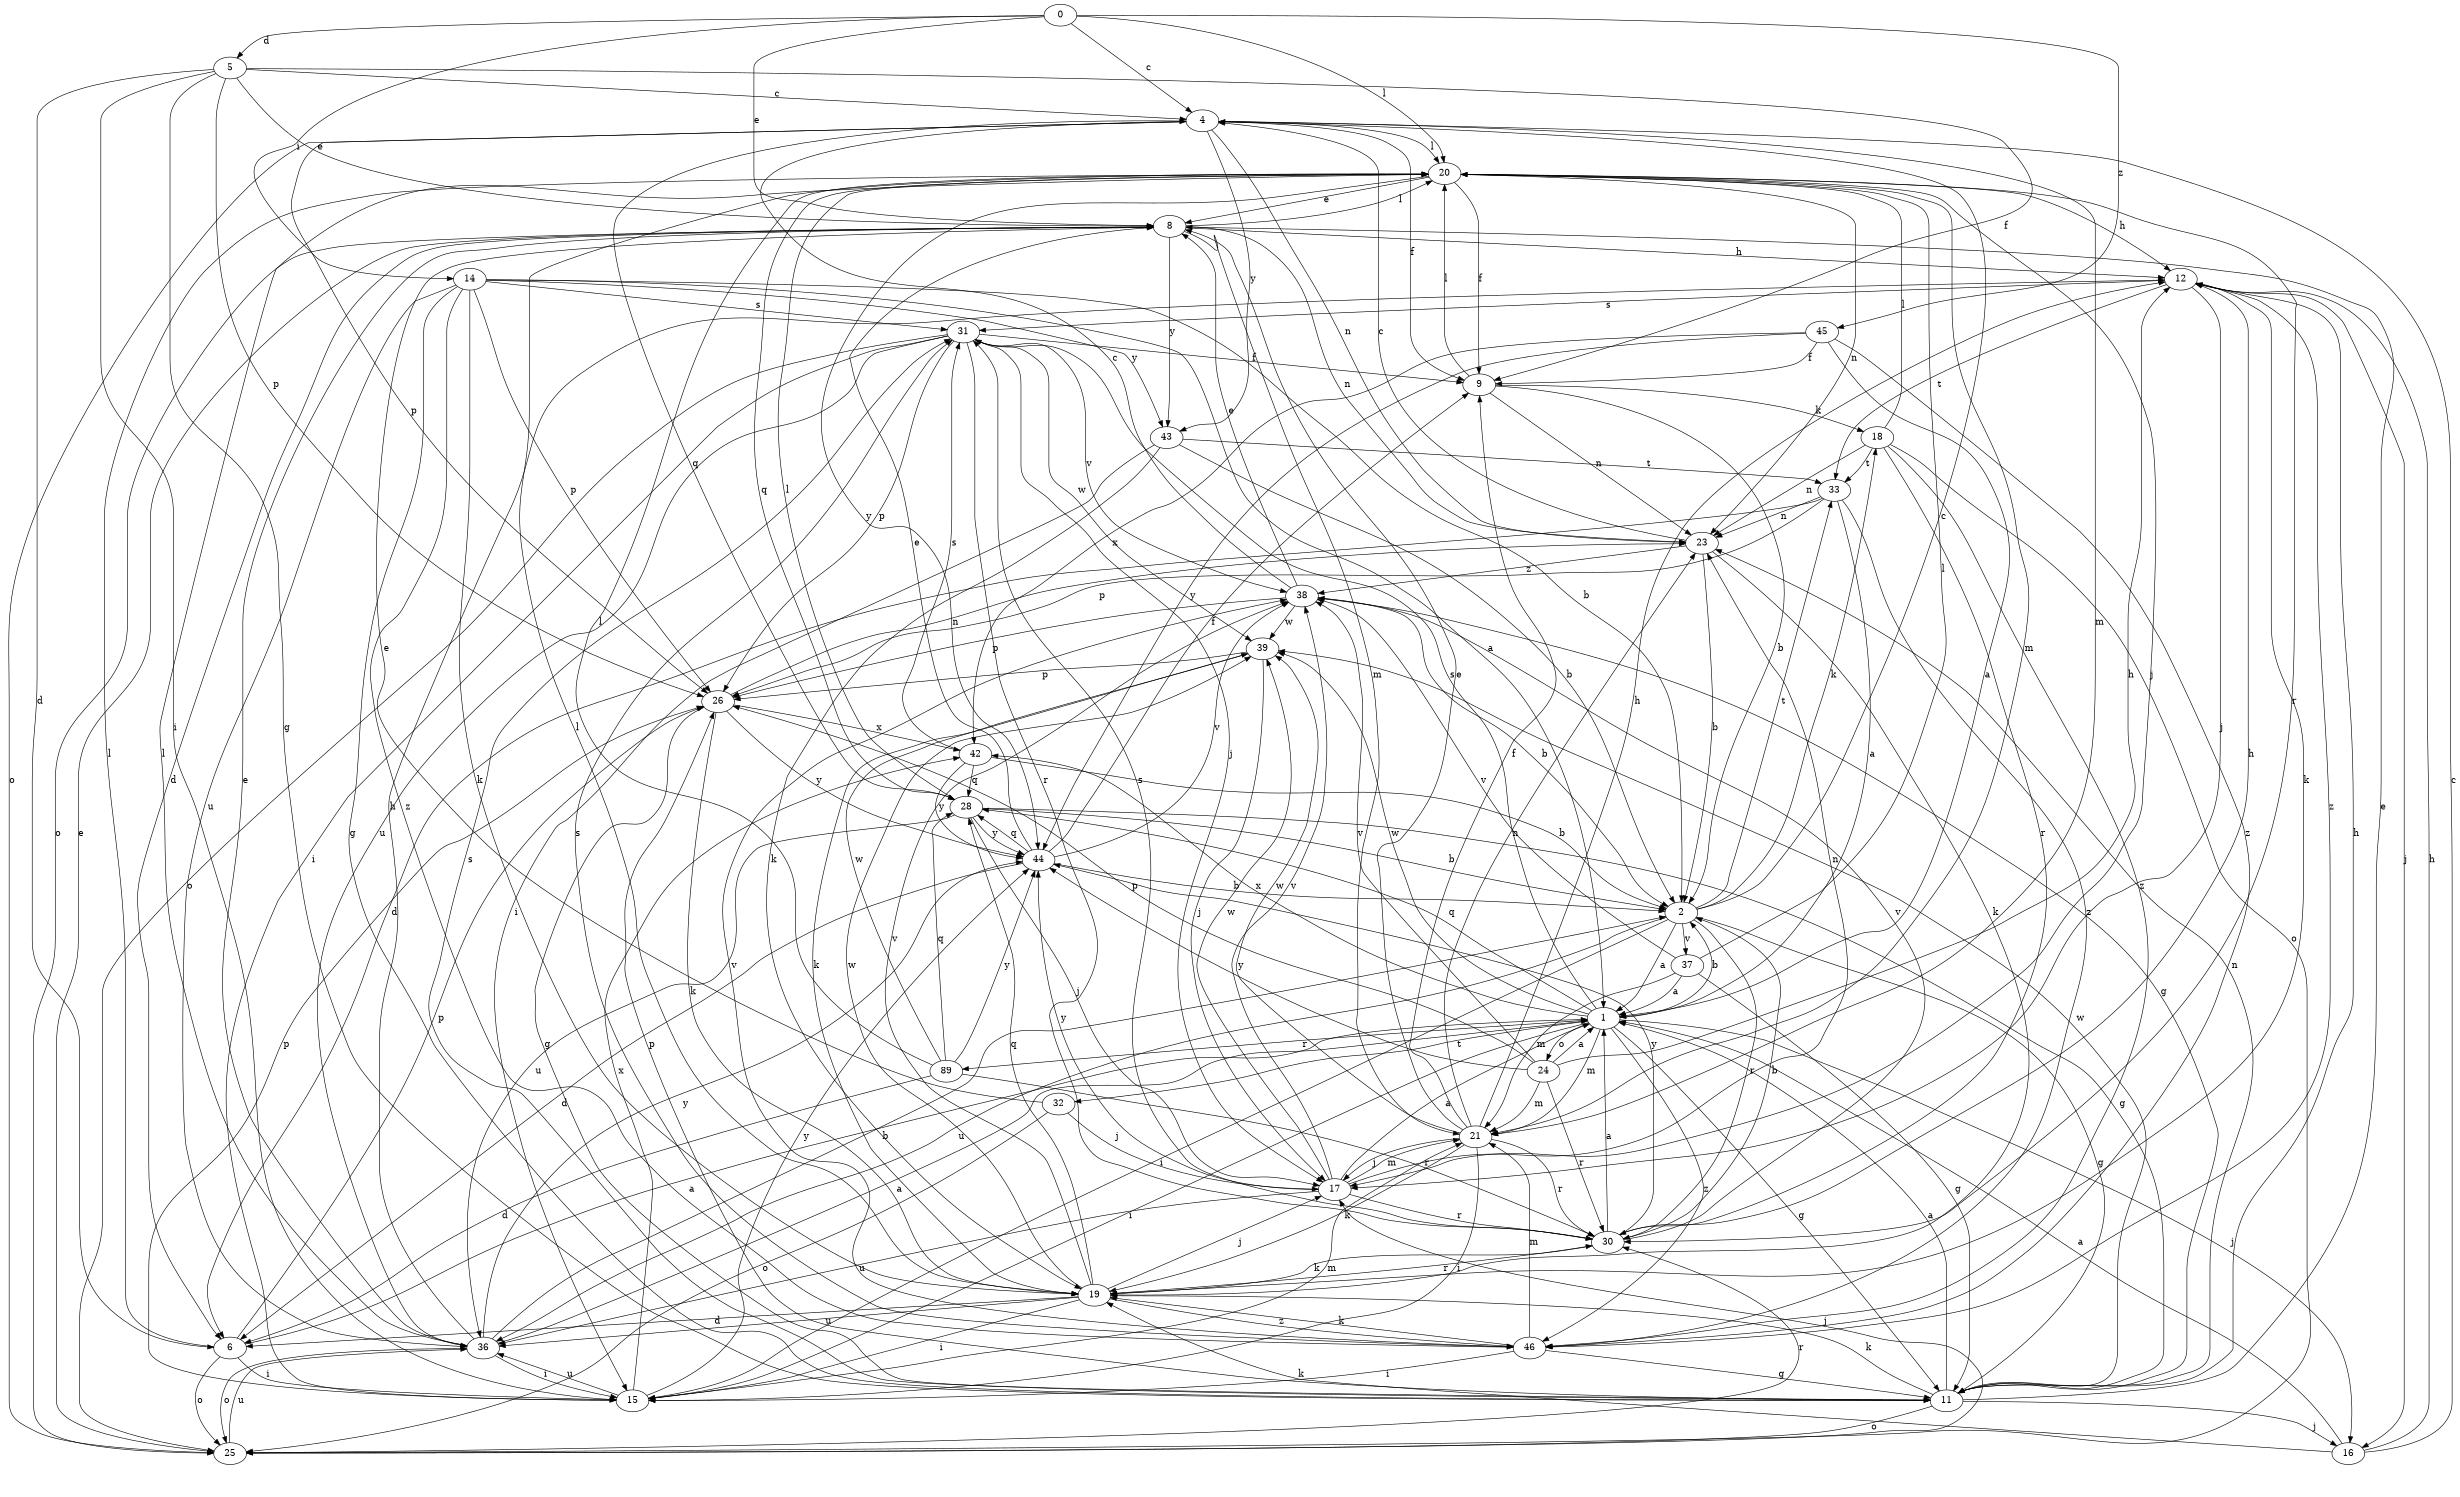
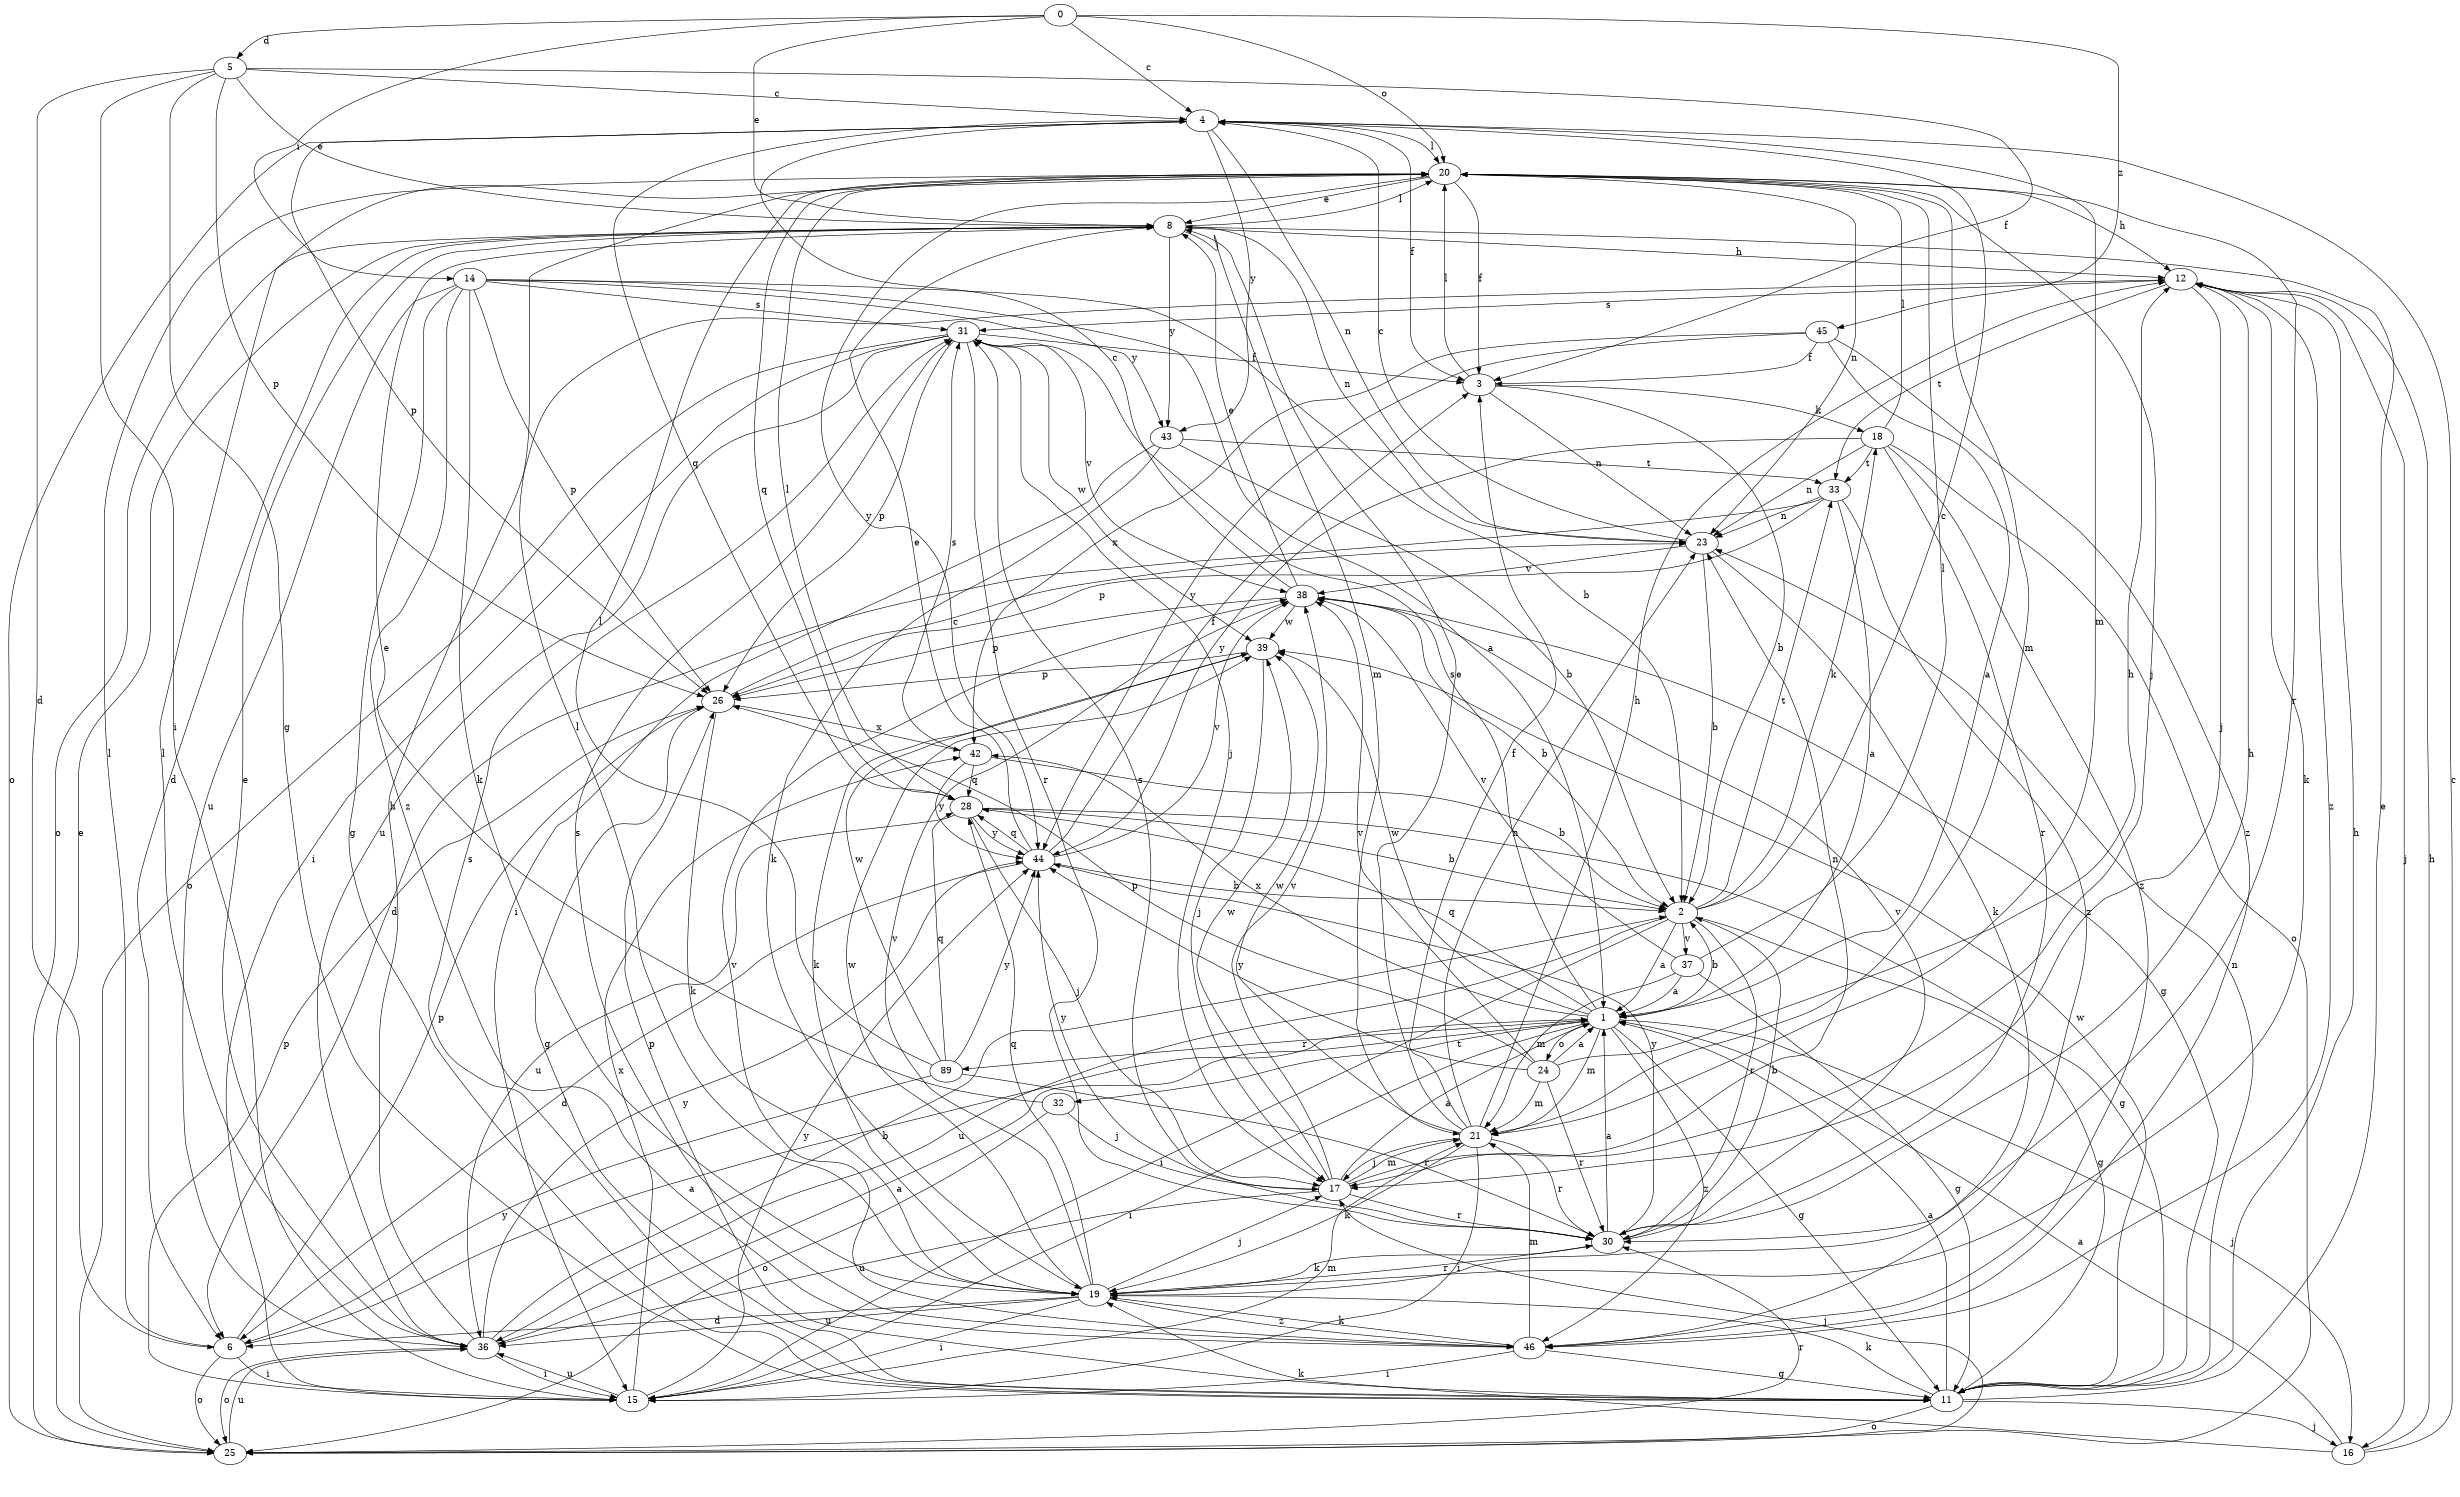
edge "0" -> "20": label "l" -> "o"
node "9": label "9" -> "3"
edge "23" -> "38": label "z" -> "v"
edge "26" -> "23": label "n" -> "c"
edge "26" -> "44": now "18" -> "44"
edge "89" -> "6": label "d" -> "y"
